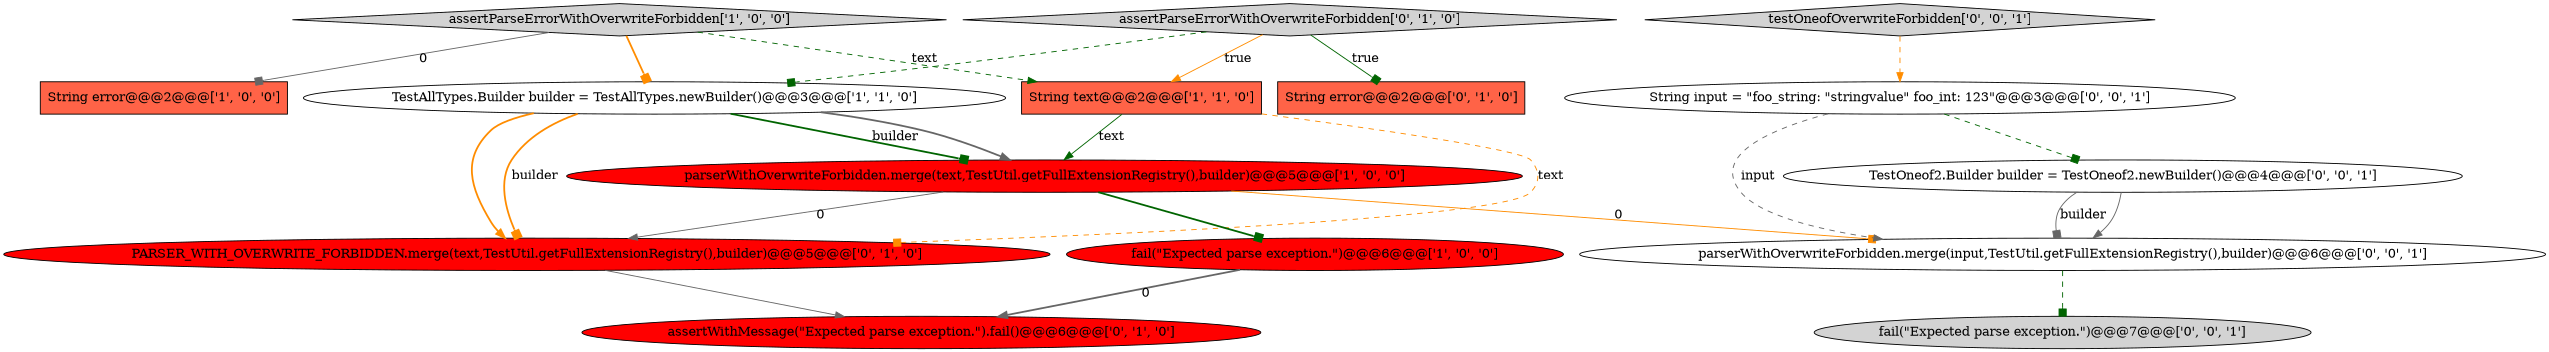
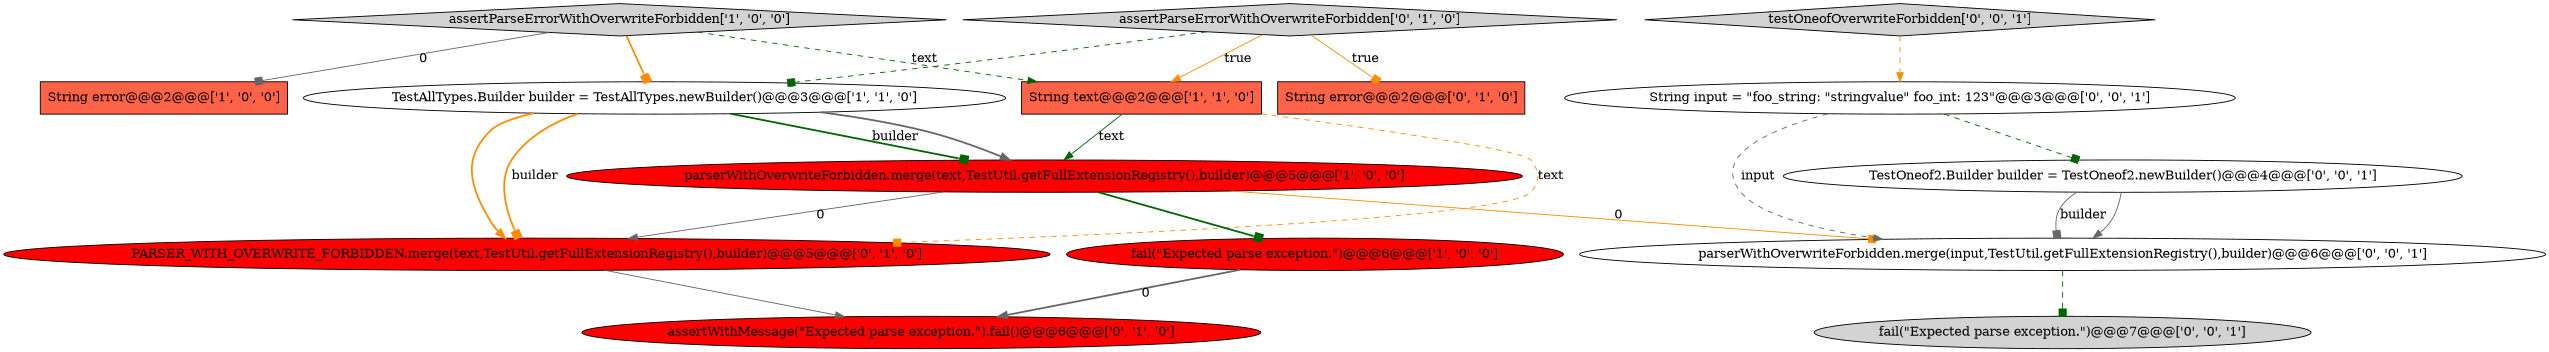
edge "assertParseErrorWithOverwriteForbidden['0', '1', '0']" -> "String error@@@2@@@['0', '1', '0']": color darkgreen -> darkorange
